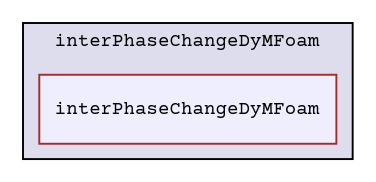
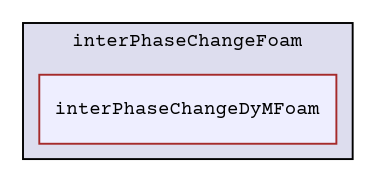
cluster "interPhaseChangeDyMFoam": label "interPhaseChangeDyMFoam" -> "interPhaseChangeFoam"
